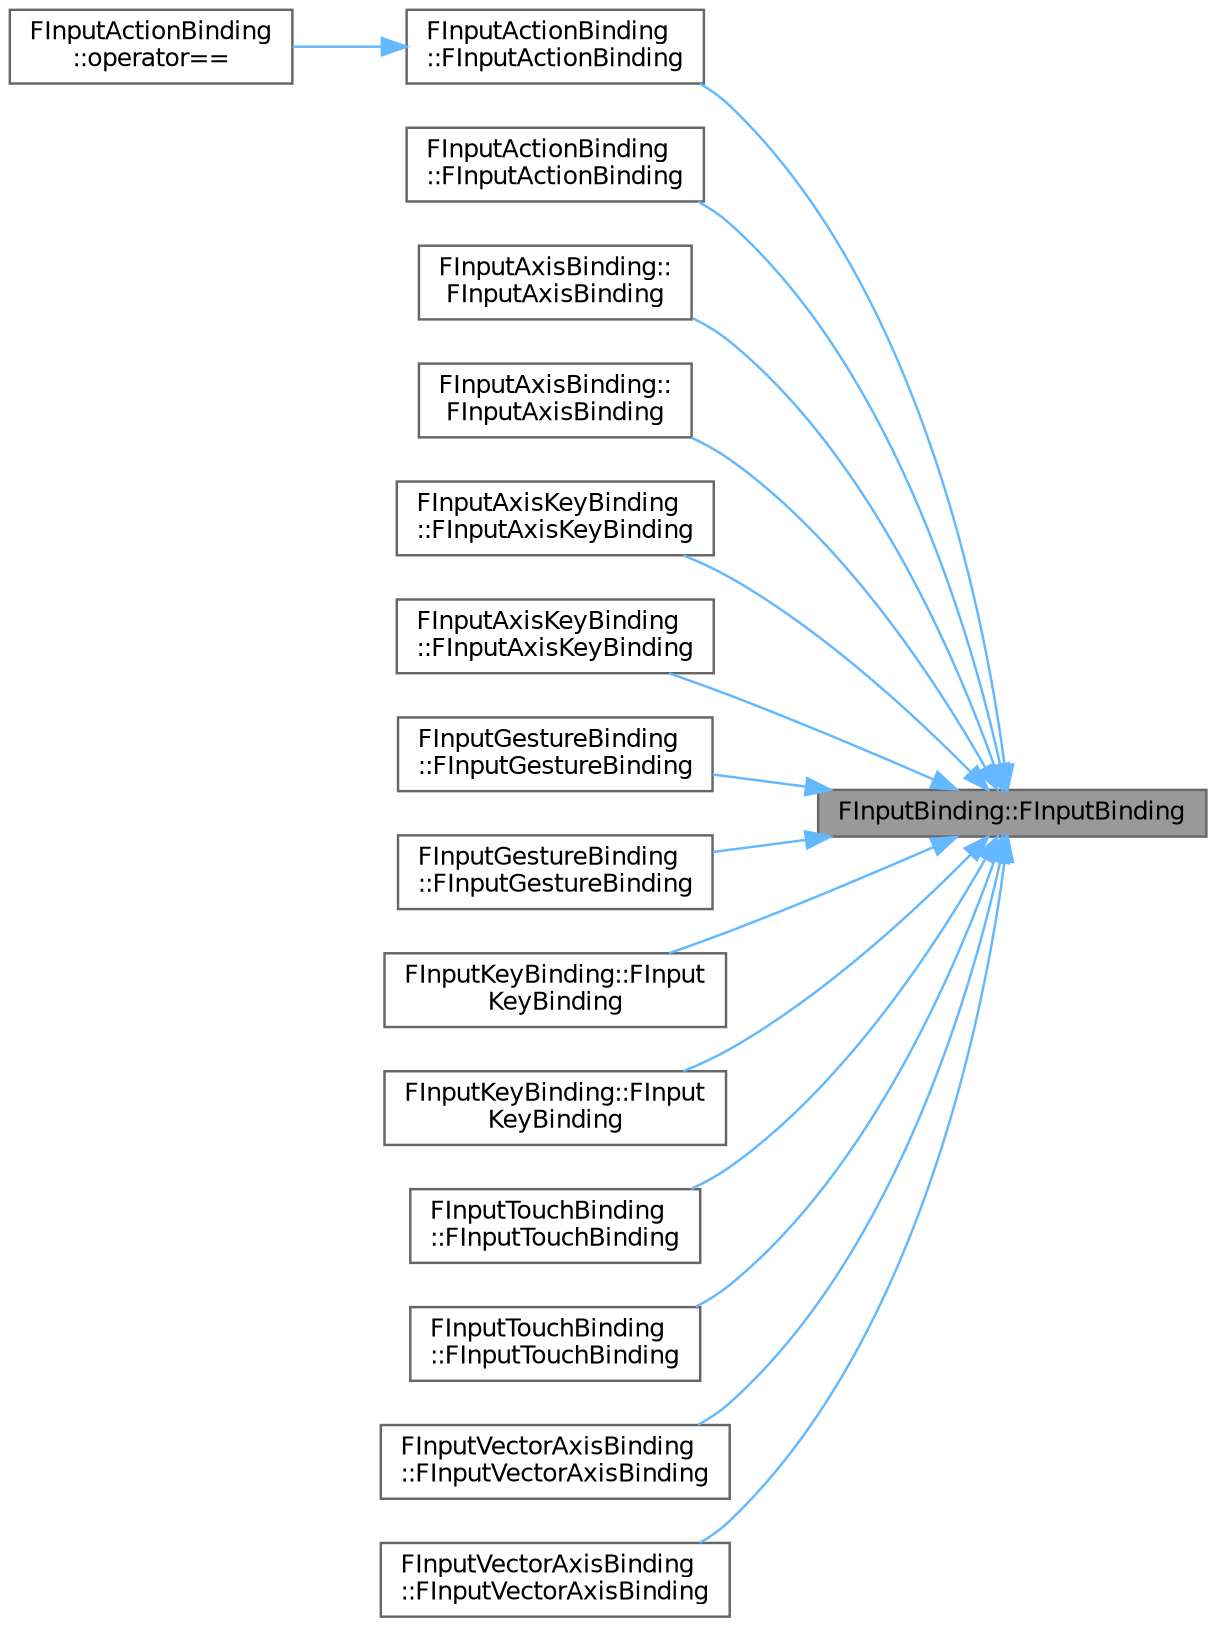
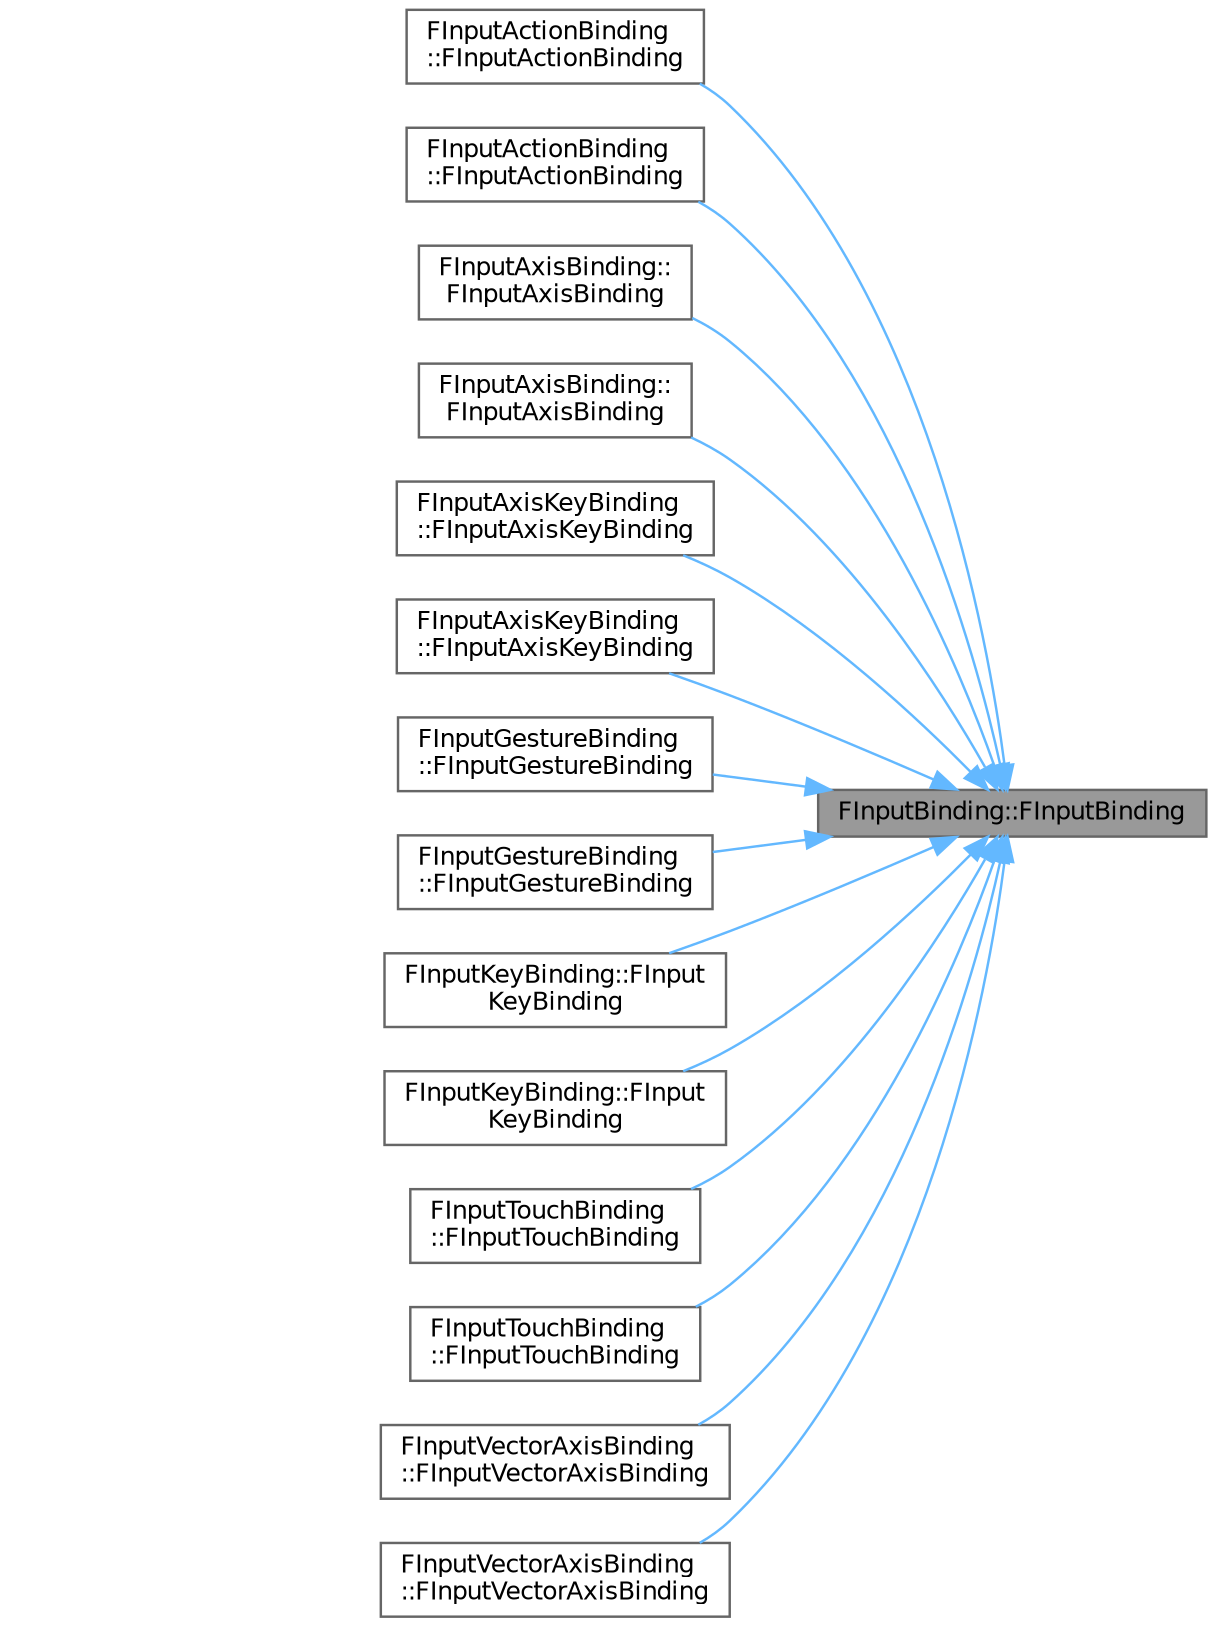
node "FInputActionBinding ::operator==": removed
